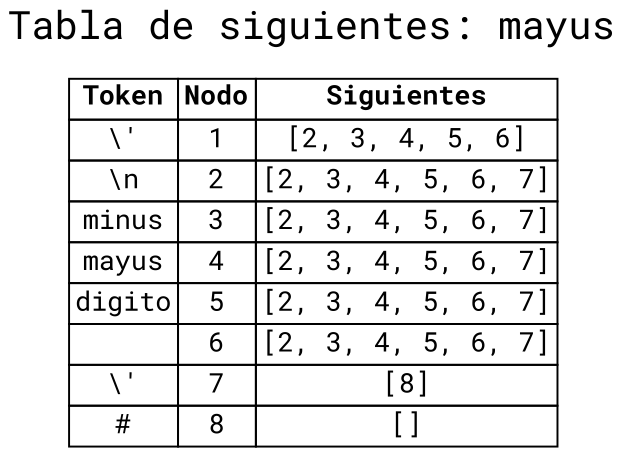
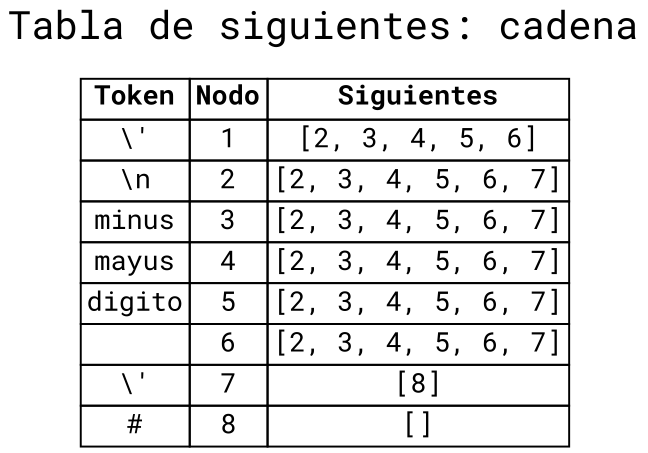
node "Tabla de siguientes: mayus": label "Tabla de siguientes: mayus" -> "Tabla de siguientes: cadena"
